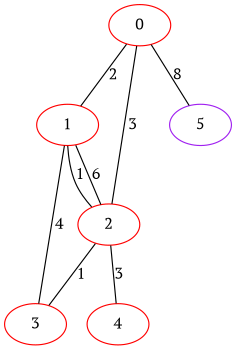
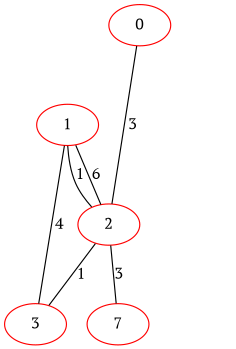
edge "0" -- "1": removed, label "2"
node "5": removed
node "4": label "4" -> "7"
